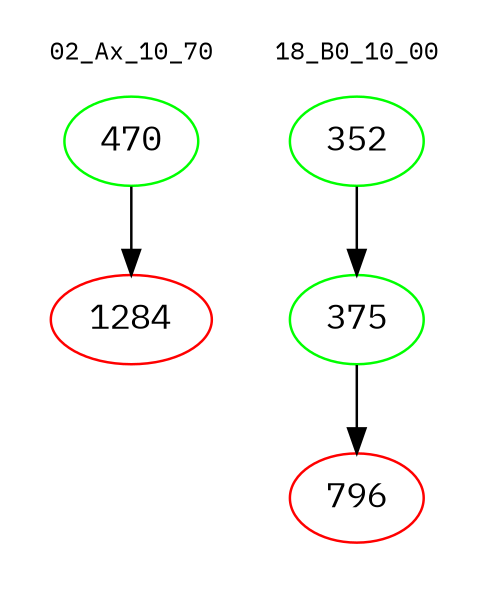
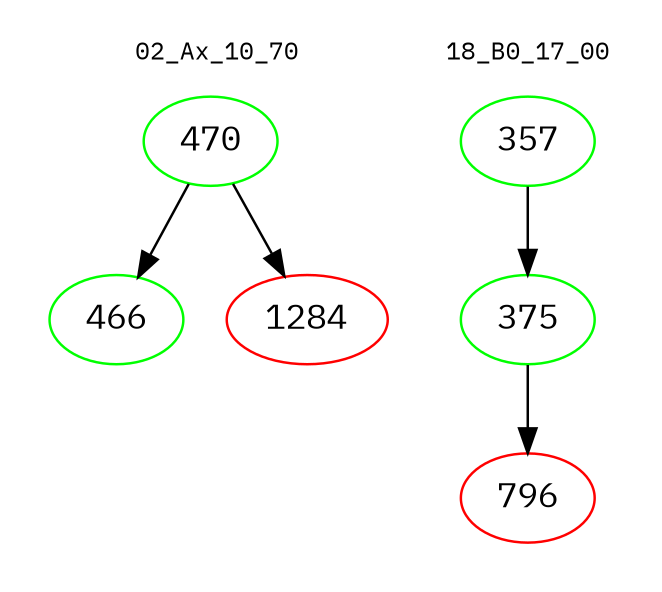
cluster "18_B0_10_00": label "18_B0_10_00" -> "18_B0_17_00"
node "352": label "352" -> "357"
node "466": added
